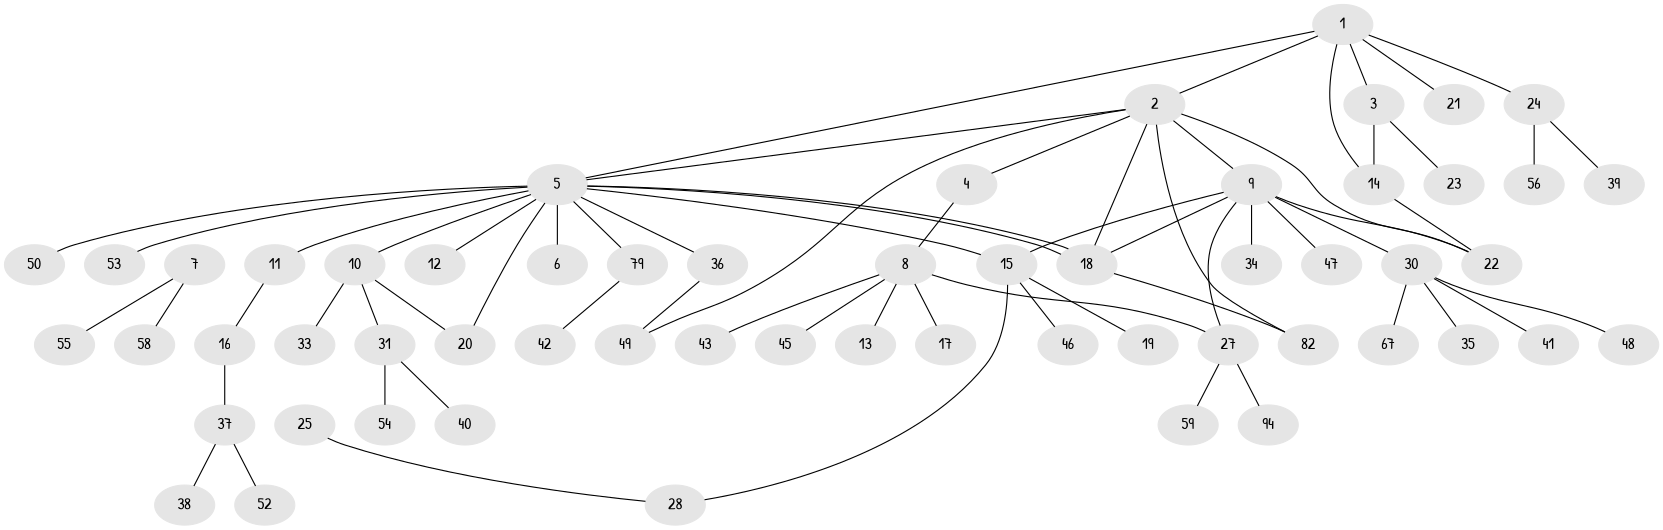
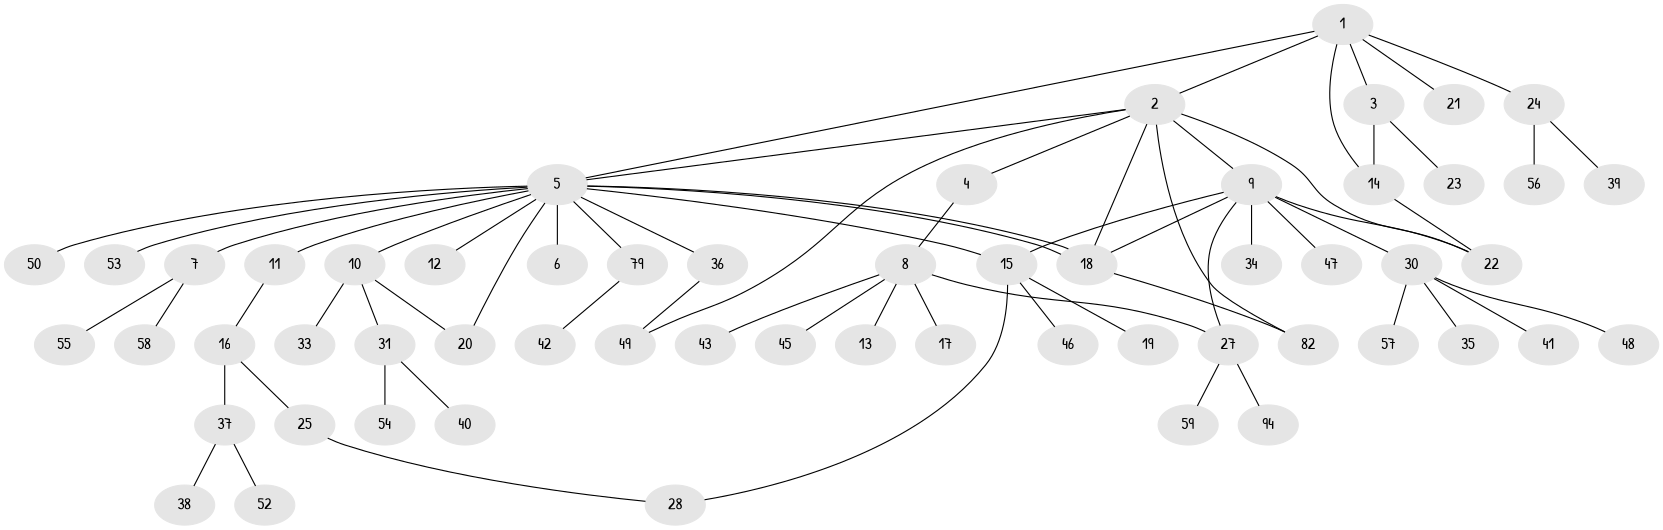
edge "5" -- "7": added
node "67": label "67" -> "57"
edge "16" -- "25": added
